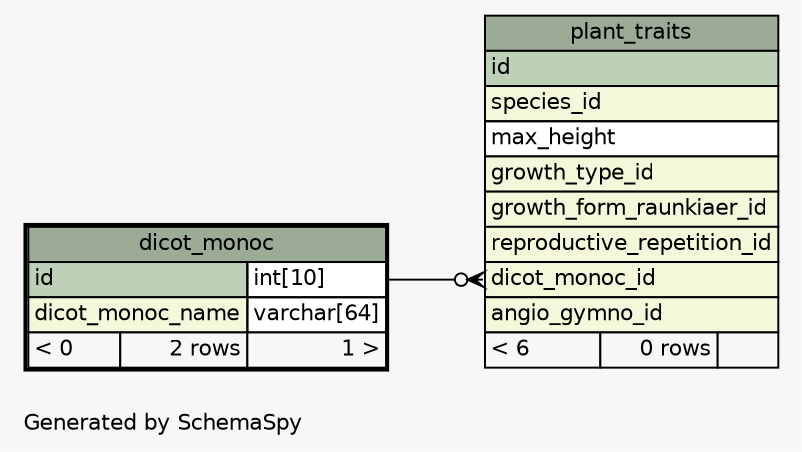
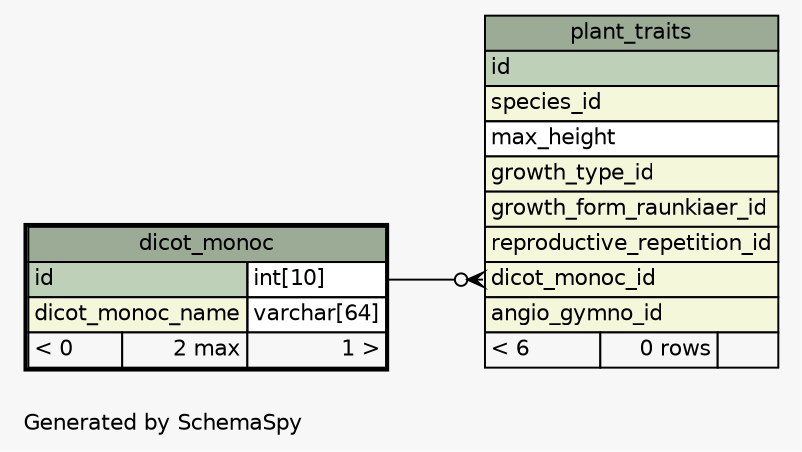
node "dicot_monoc": text "2 rows" -> "2 max"
